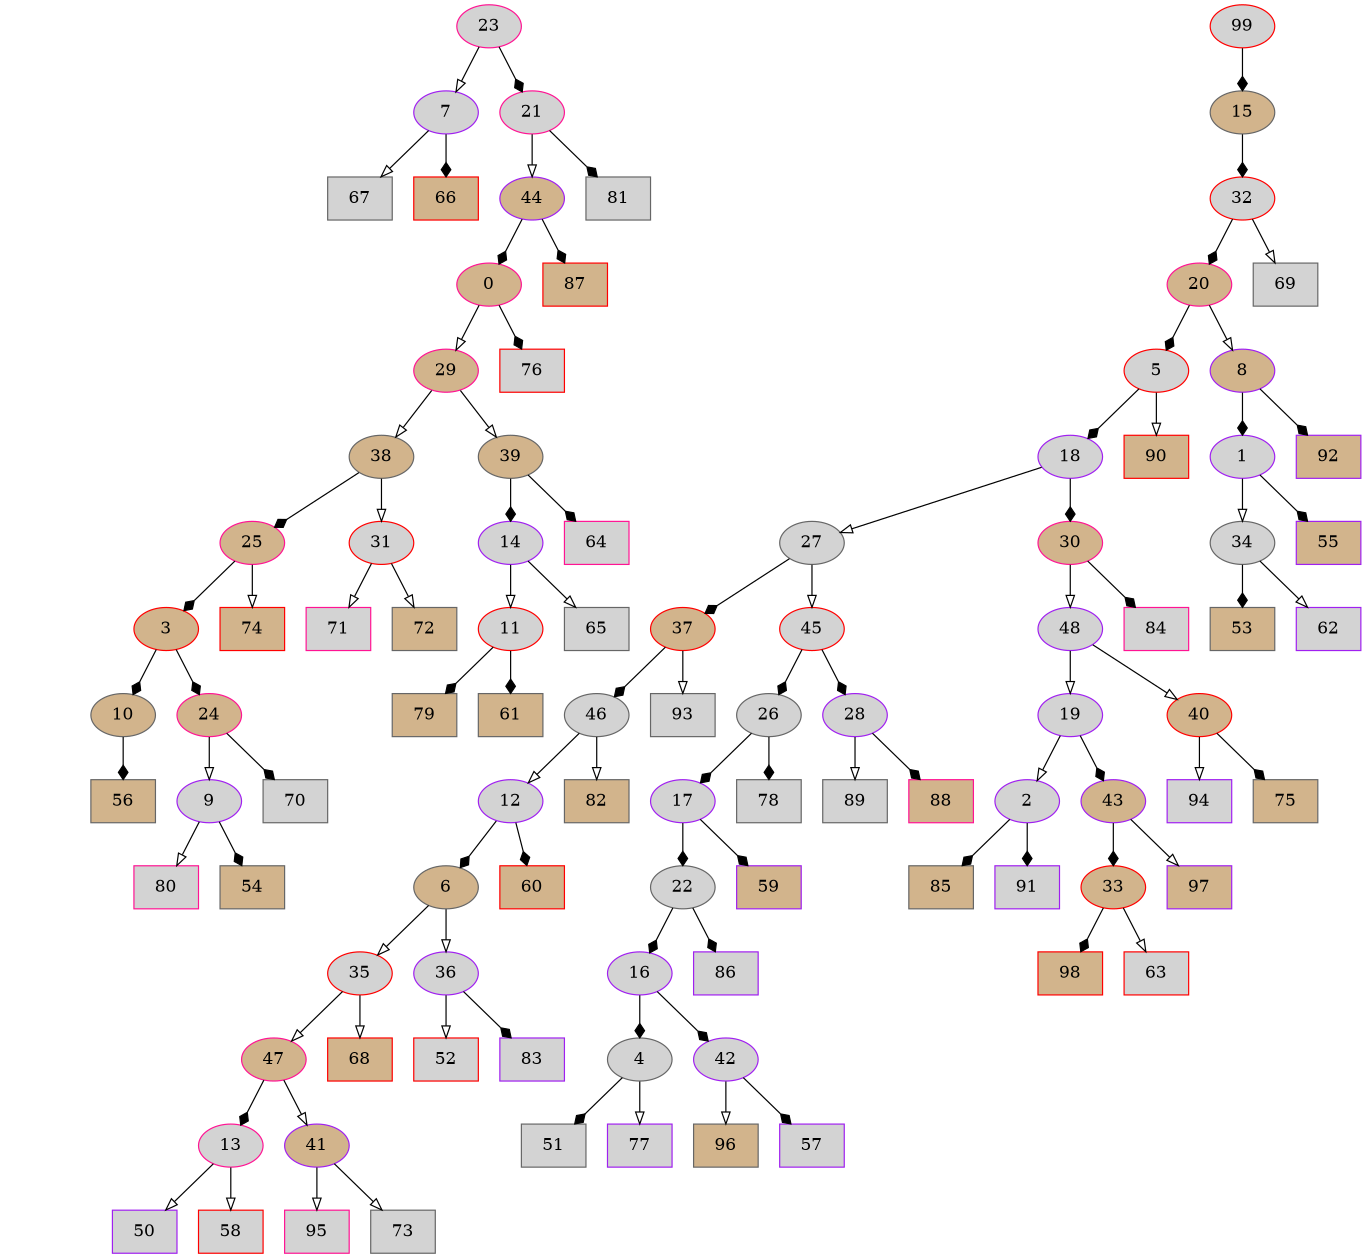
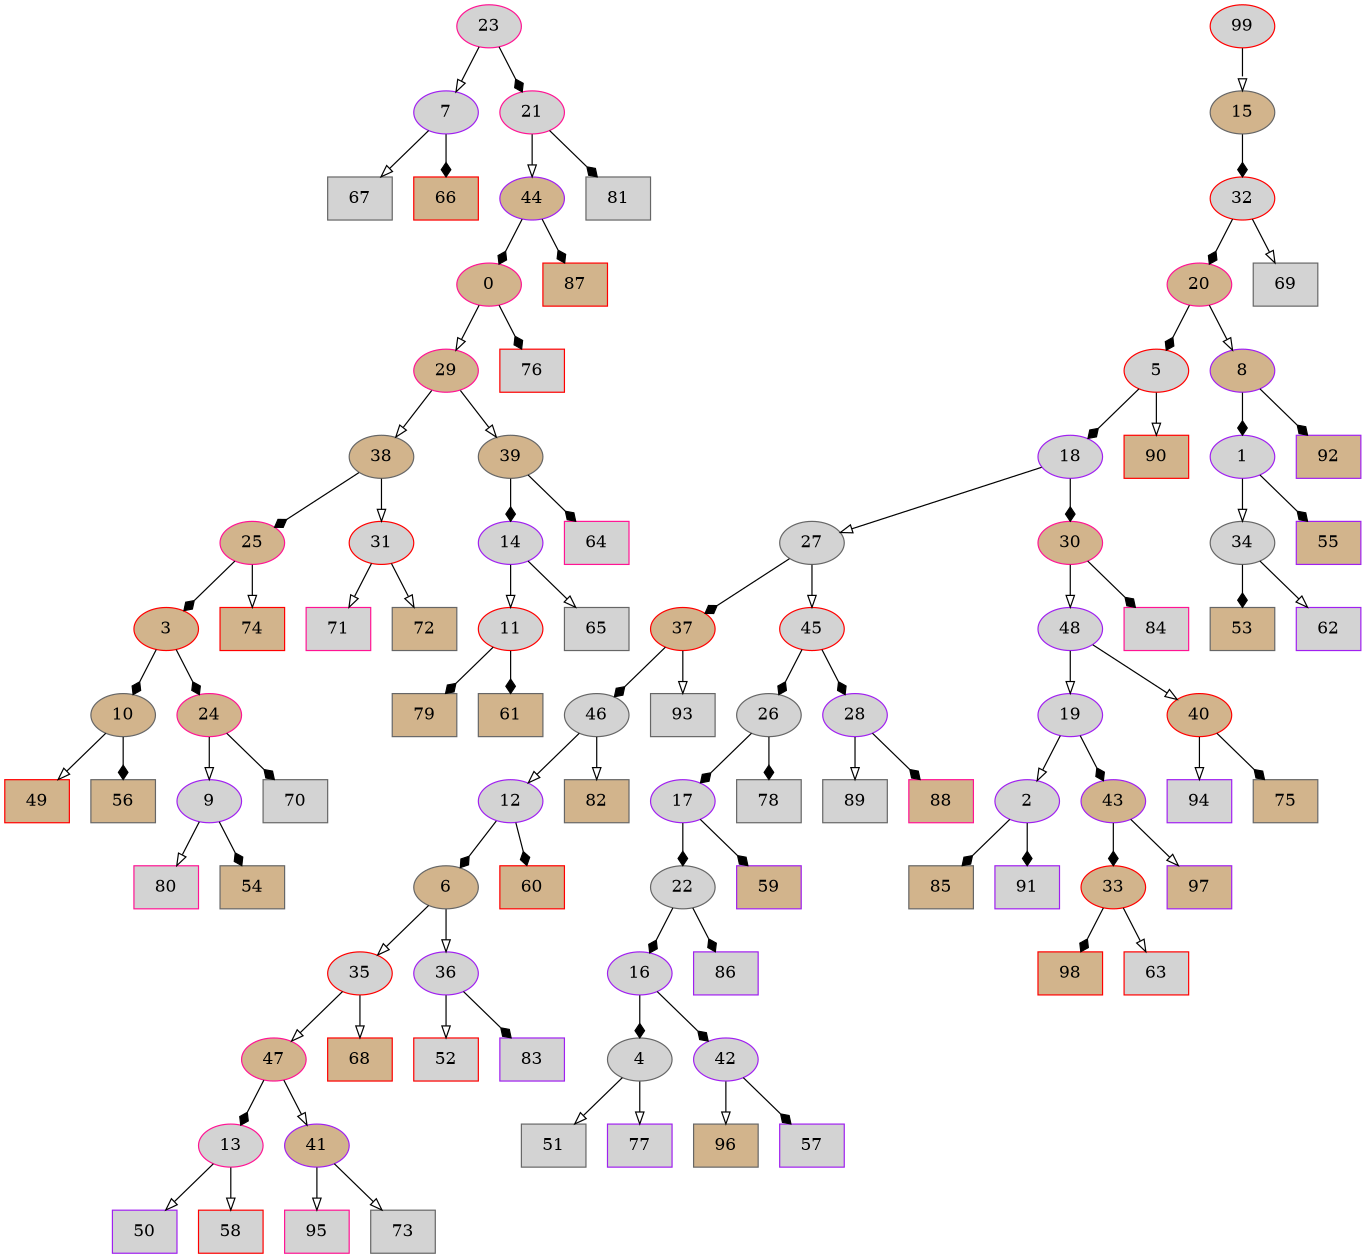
edge "99" -> "15": arrowhead diamond -> onormal
node "49": added
edge "4" -> "51": arrowhead diamond -> onormal
